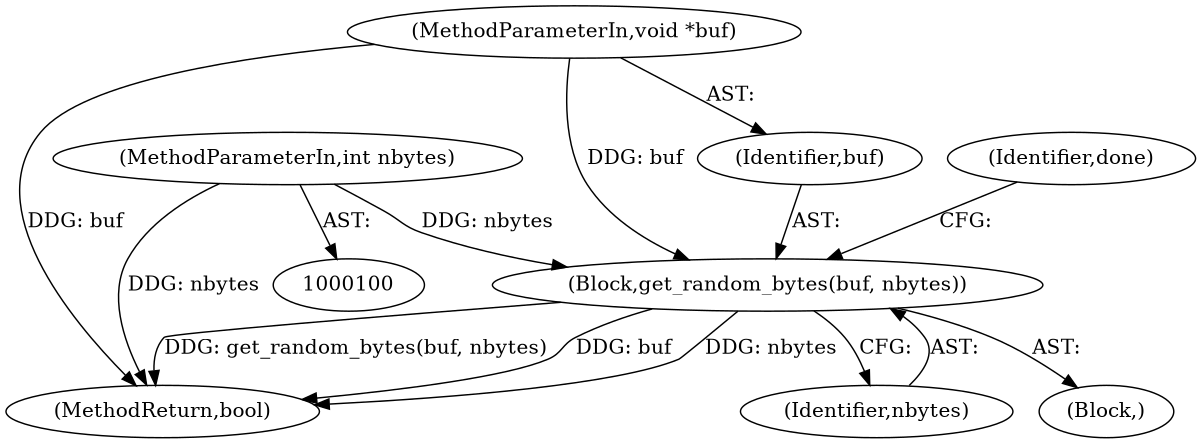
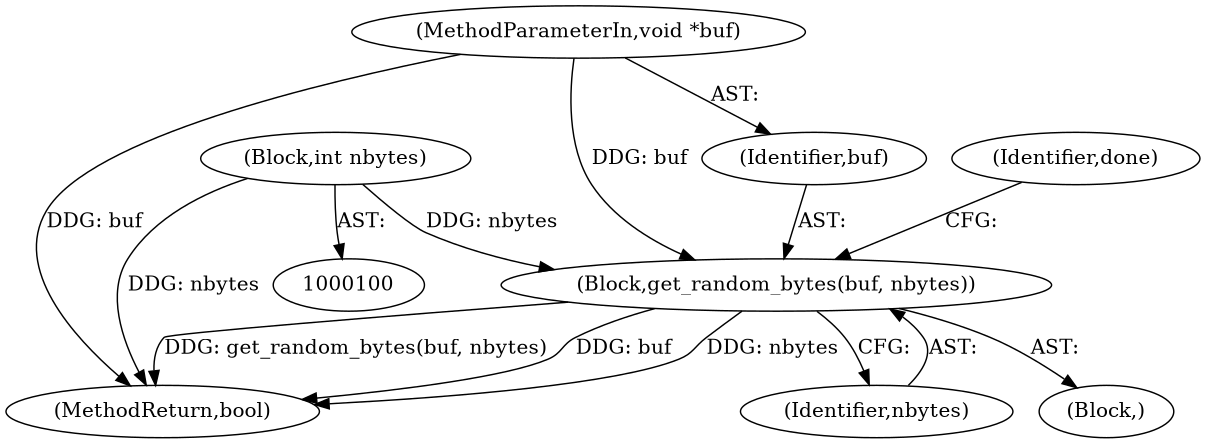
node "(MethodParameterIn,int nbytes)": label "(MethodParameterIn,int nbytes)" -> "(Block,int nbytes)"
